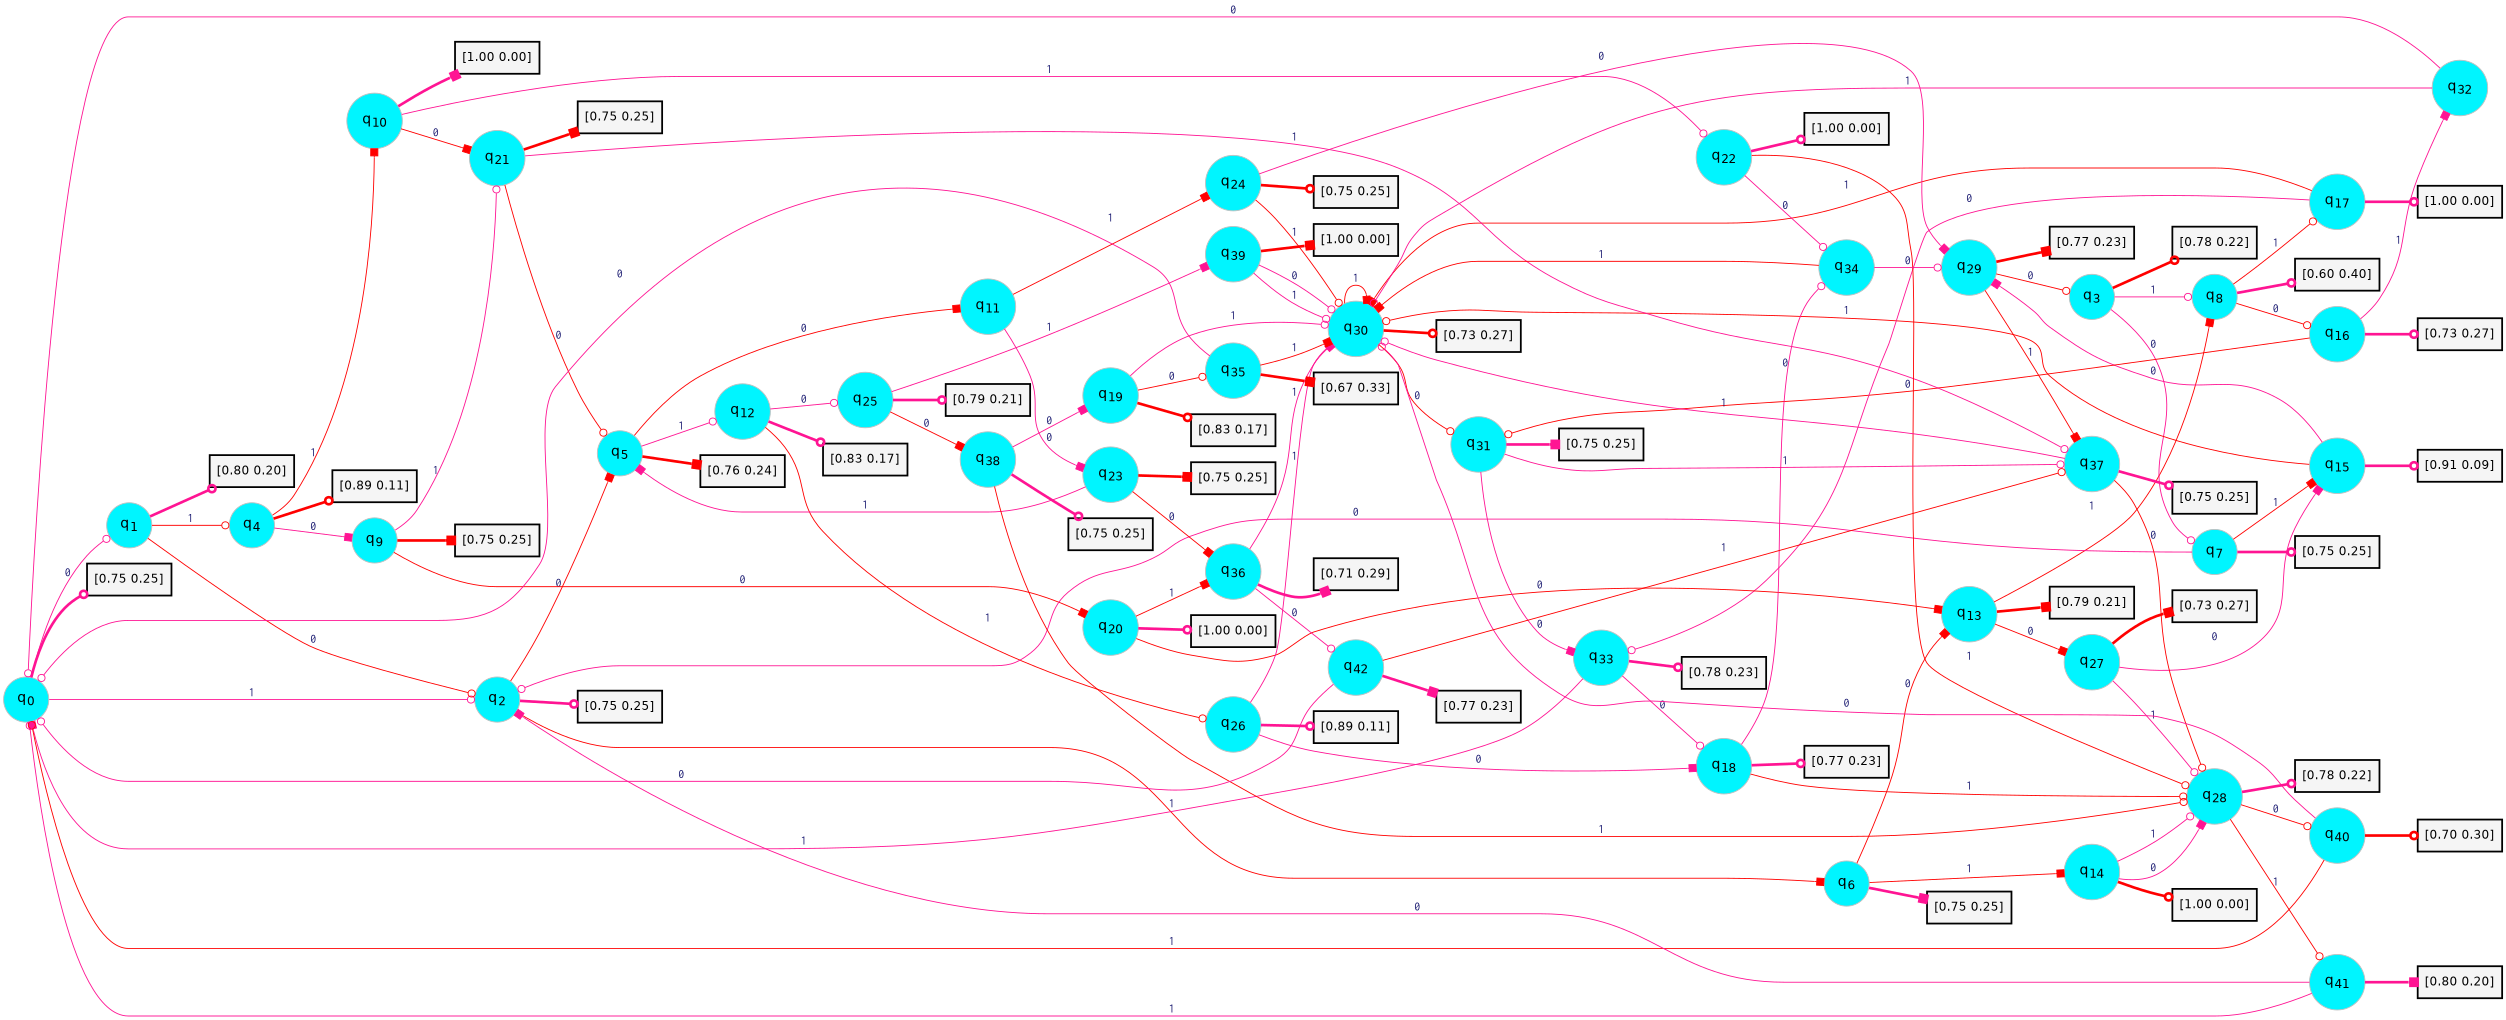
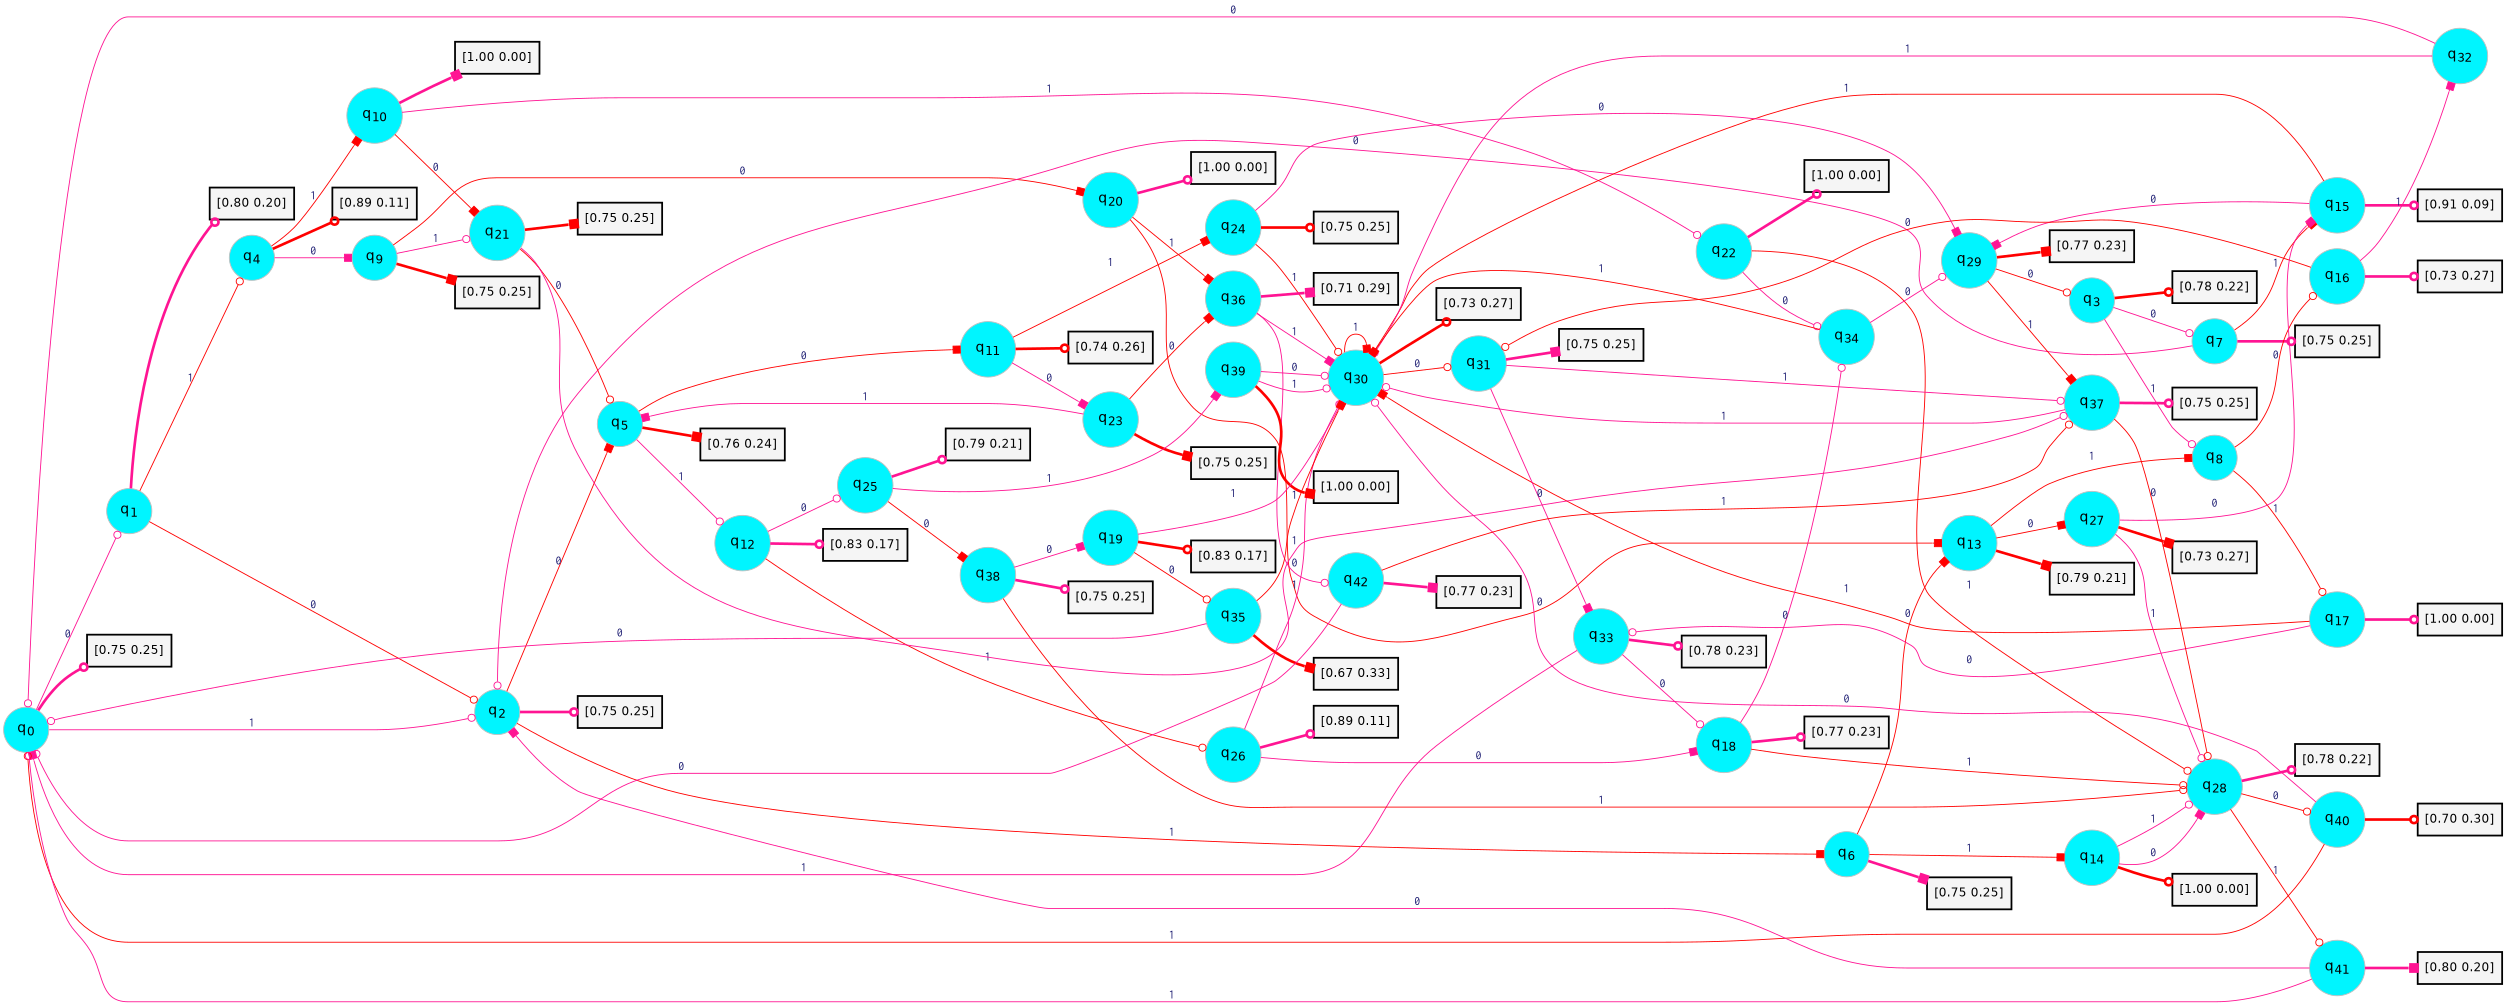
node "[0.60 0.40]": removed
node "[0.74 0.26]": added
